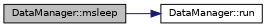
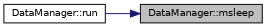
edge "DataManager::msleep" -> "DataManager::run": reversed
